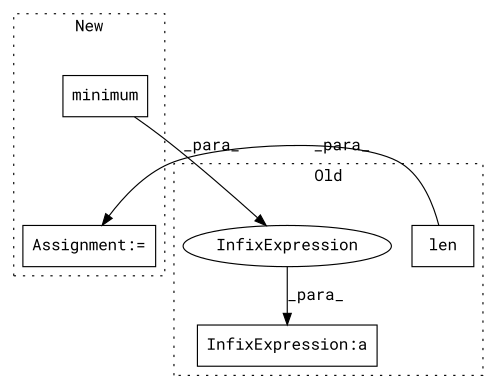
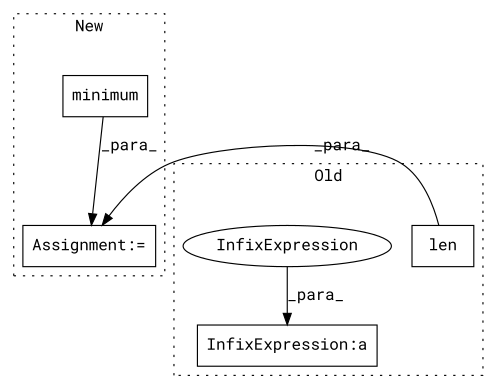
edge "minimum" -> "InfixExpression": now "minimum" -> "Assignment:="
